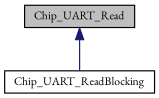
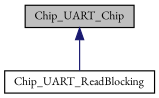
node "Chip_UART_Read": label "Chip_UART_Read" -> "Chip_UART_Chip"
